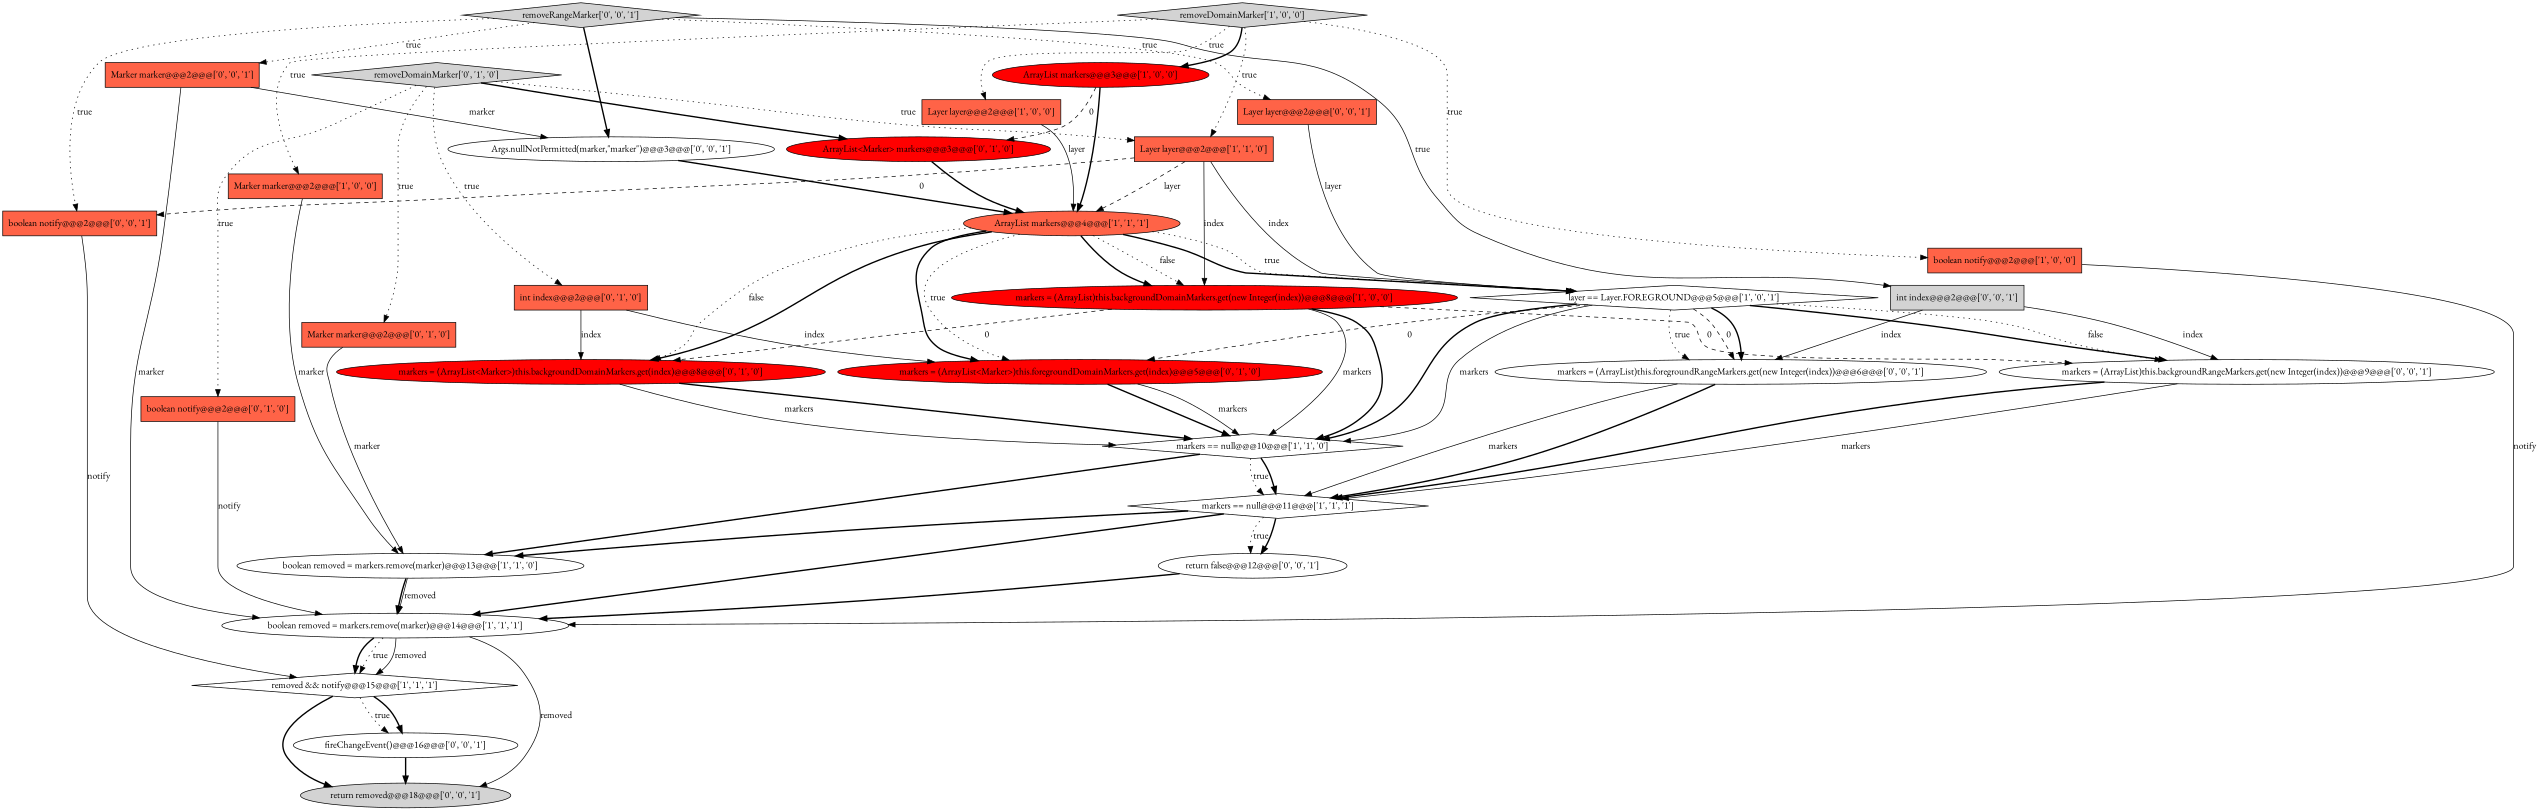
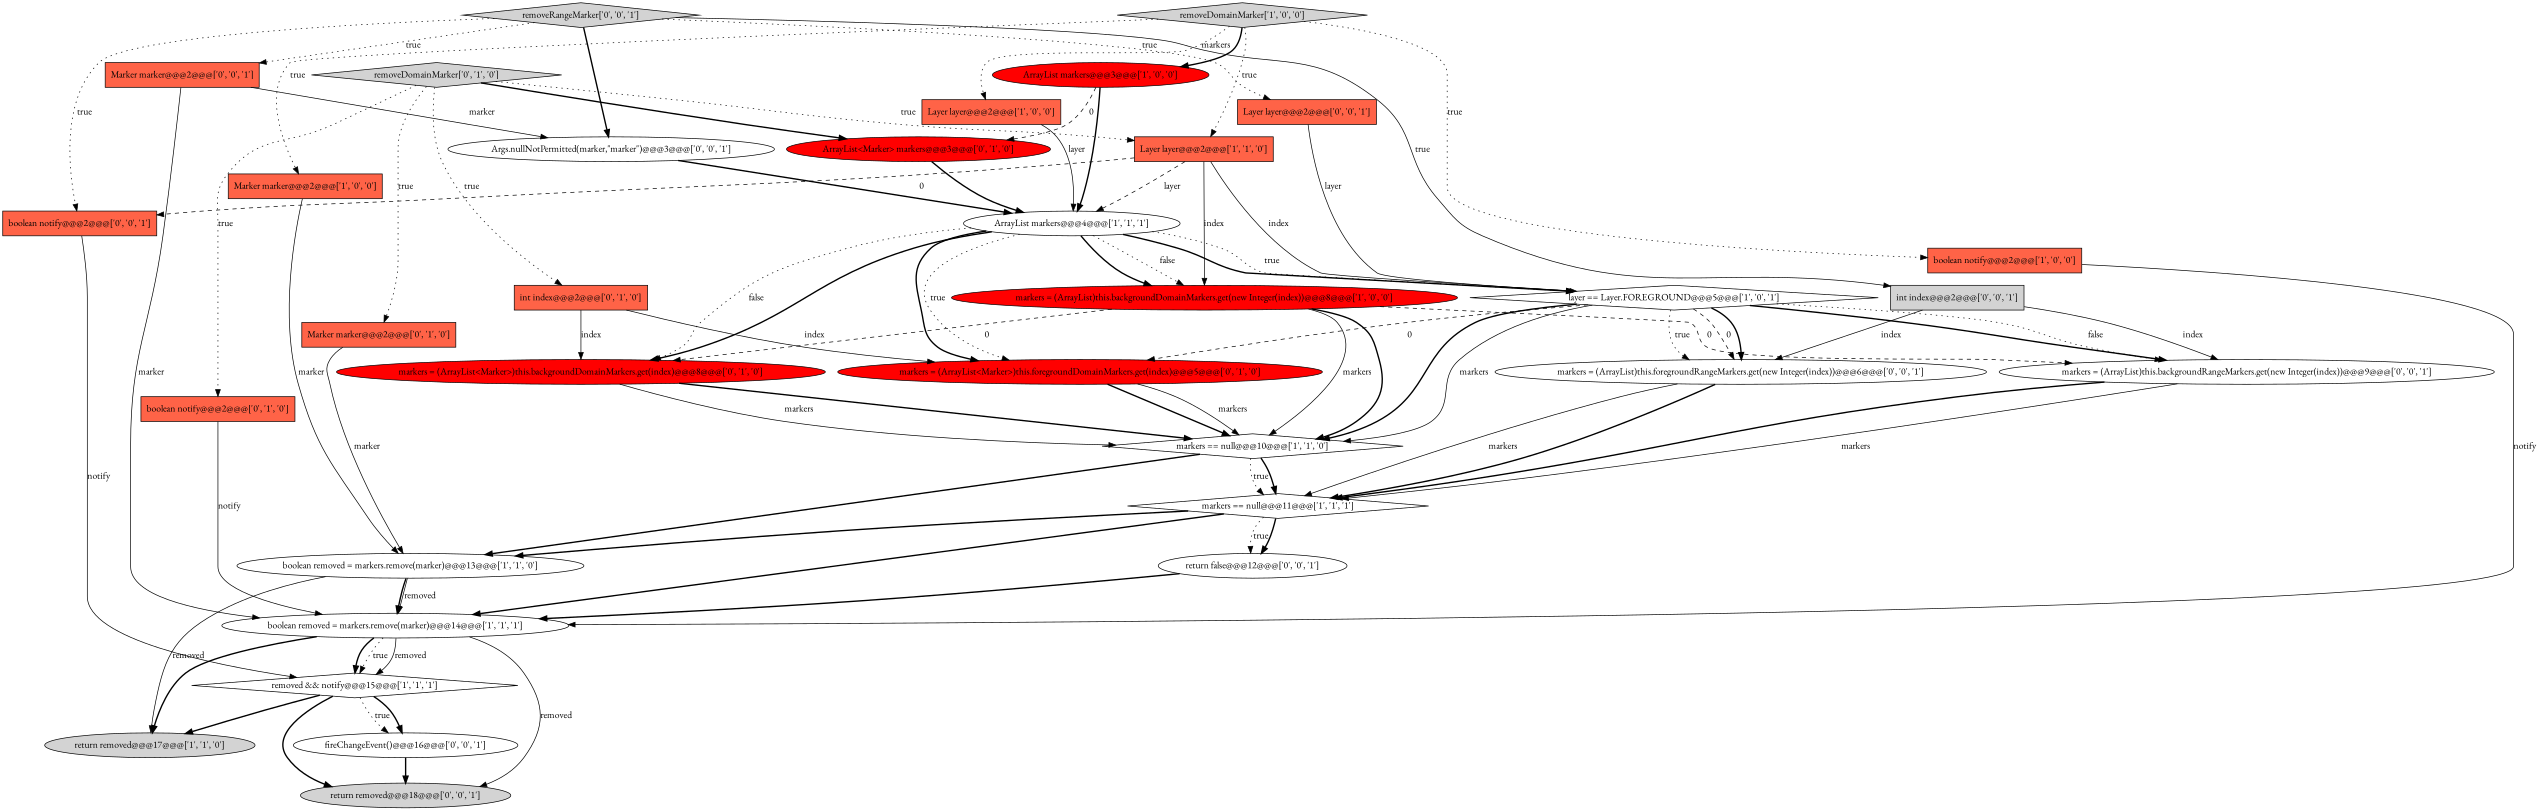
edge "removeDomainMarker['1', '0', '0']" -> "Layer layer@@@2@@@['1', '0', '0']": label "true" -> "markers"
node "ArrayList markers@@@4@@@['1', '1', '1']": fillcolor tomato -> white
node "return removed@@@17@@@['1', '1', '0']": added
